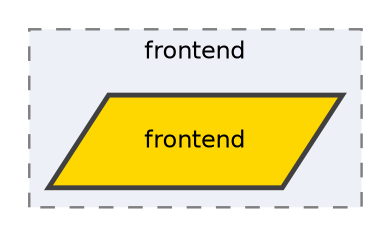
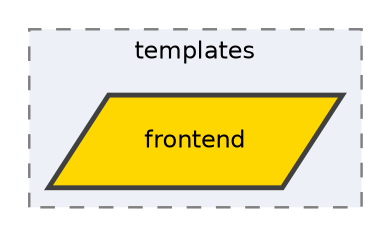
cluster "frontend": label "frontend" -> "templates"
